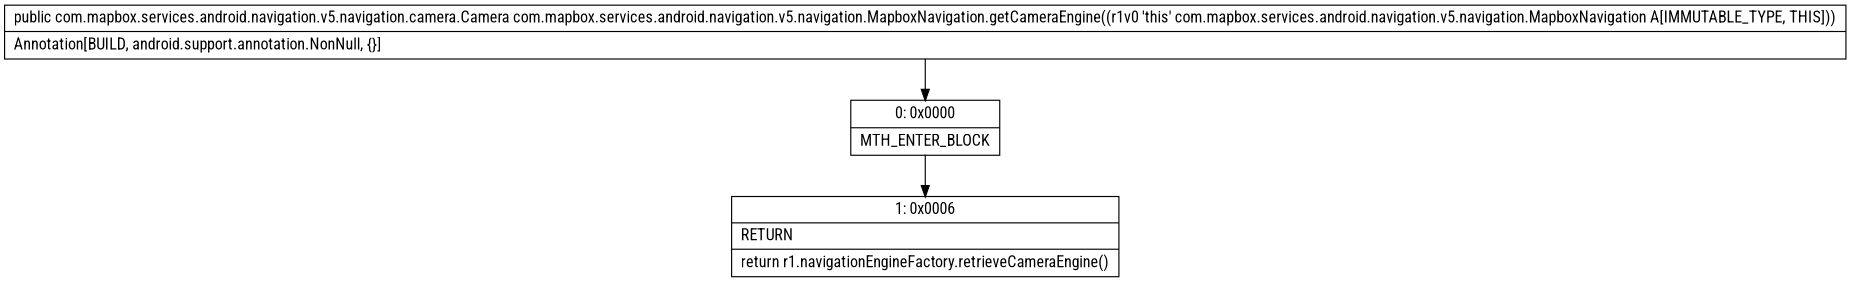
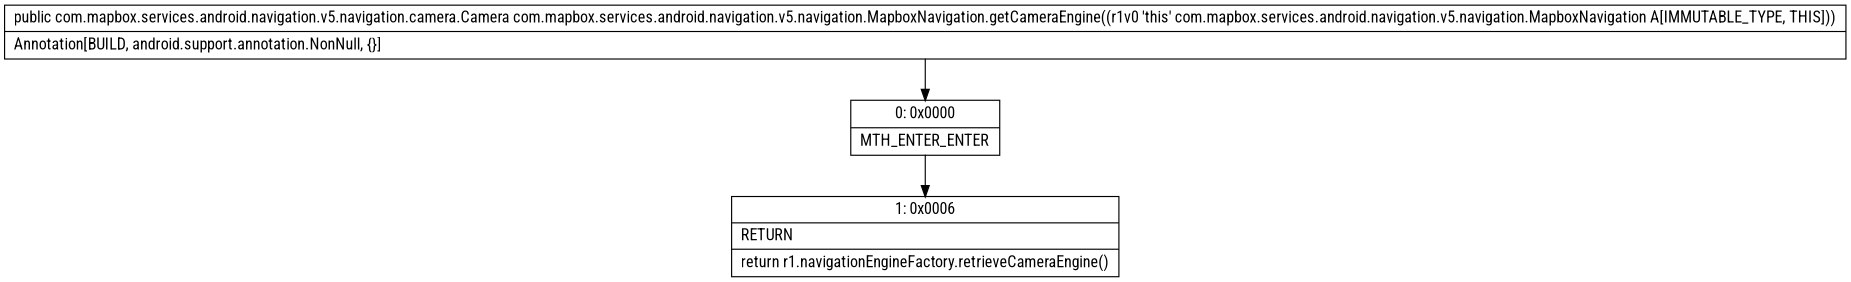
node "0: 0x0000": text "MTH_ENTER_BLOCK" -> "MTH_ENTER_ENTER"
